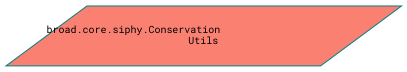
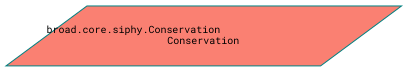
node "broad.core.siphy.Conservation Utils": label "broad.core.siphy.Conservation Utils" -> "broad.core.siphy.Conservation Conservation"
